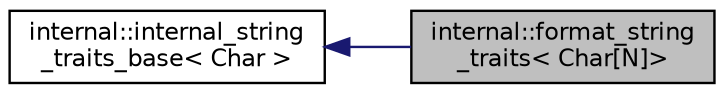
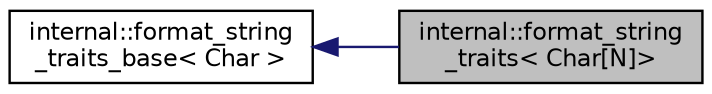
node "internal::internal_string _traits_base< Char >": label "internal::internal_string _traits_base< Char >" -> "internal::format_string _traits_base< Char >"
